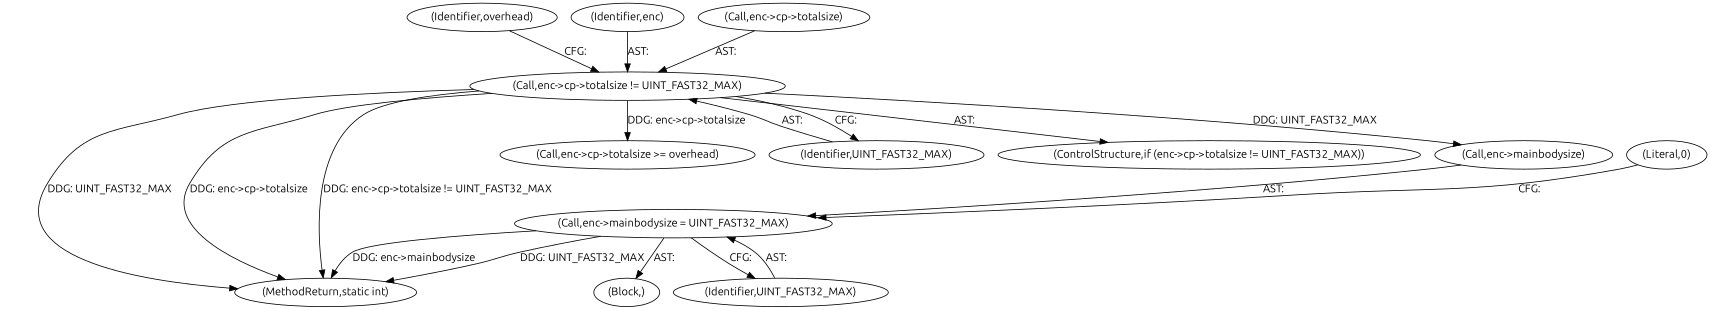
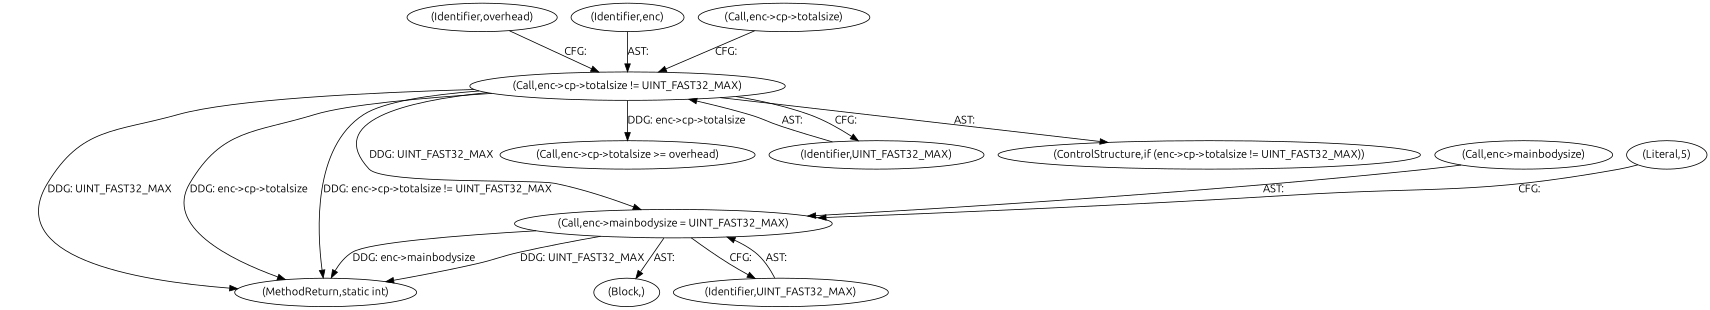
edge "(Call,enc->cp->totalsize)" -> "(Call,enc->cp->totalsize != UINT_FAST32_MAX)": label "AST: " -> "CFG: "
edge "(Call,enc->cp->totalsize != UINT_FAST32_MAX)" -> "(Call,enc->mainbodysize)": now "(Call,enc->cp->totalsize != UINT_FAST32_MAX)" -> "(Call,enc->mainbodysize = UINT_FAST32_MAX)"
node "(Literal,0)": label "(Literal,0)" -> "(Literal,5)"
